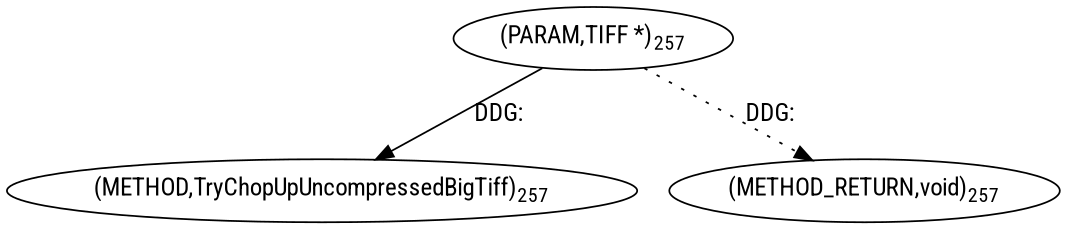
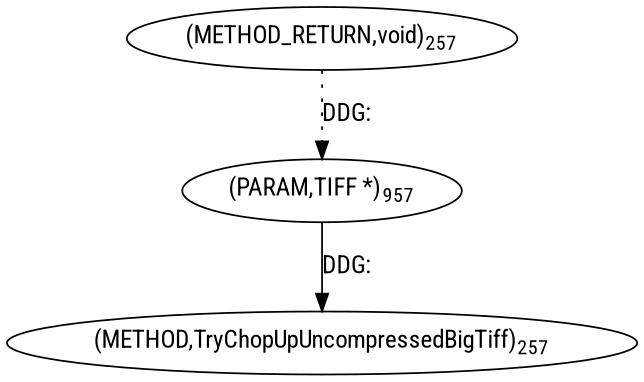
node "(PARAM,TIFF *)": text "257" -> "957"
edge "(PARAM,TIFF *)" -> "(METHOD_RETURN,void)": reversed
